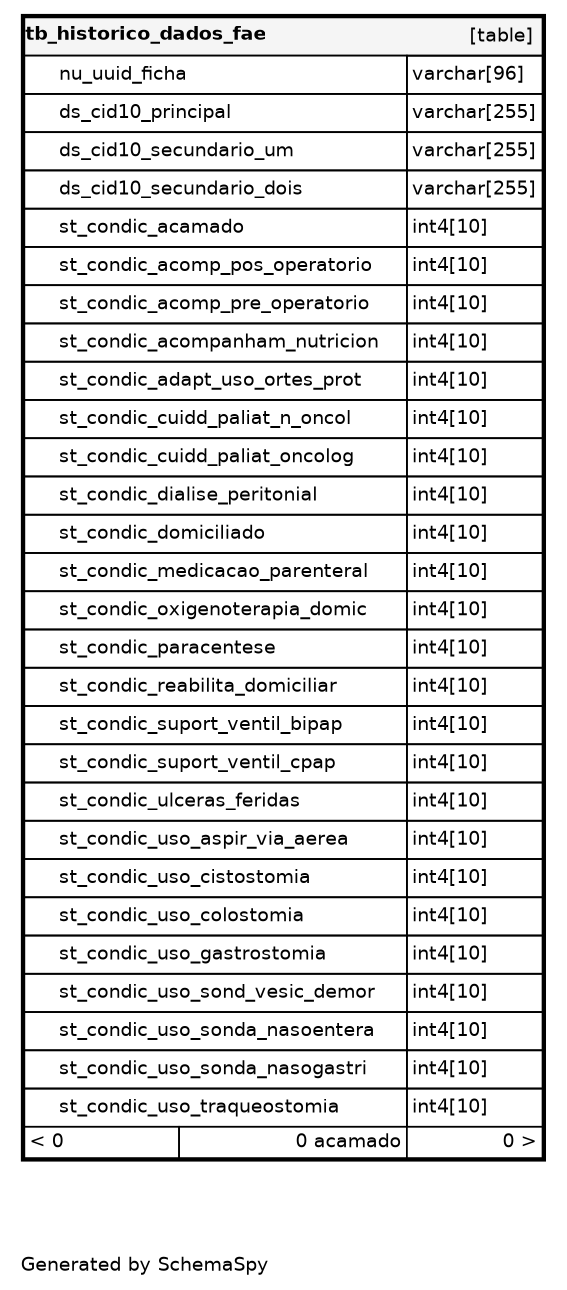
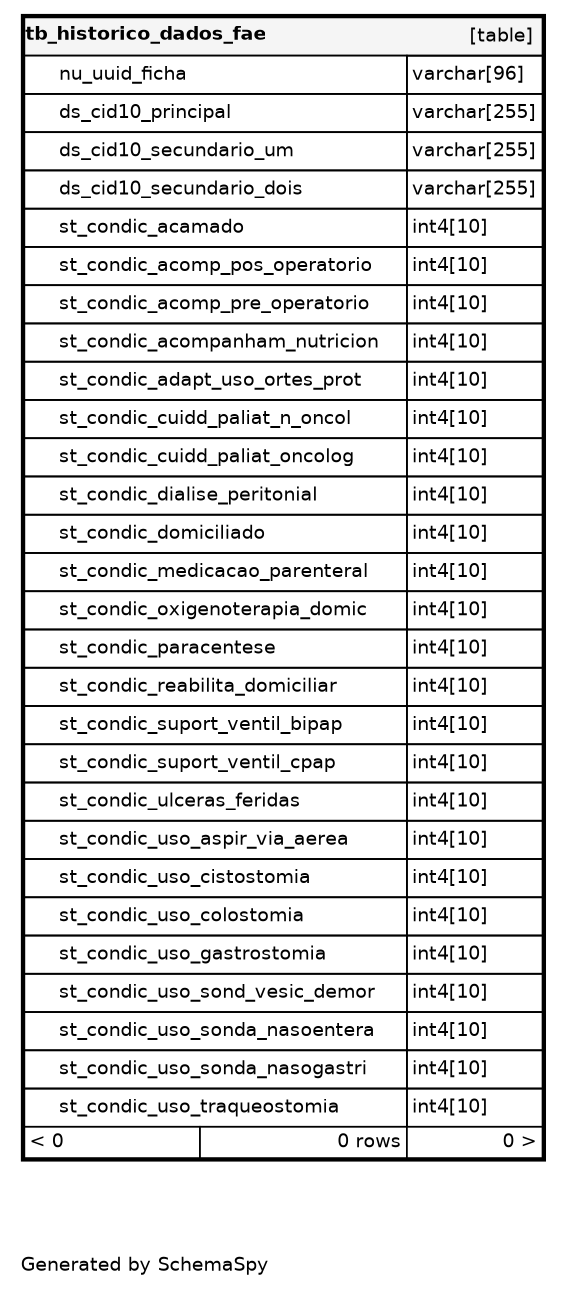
node "tb_historico_dados_fae": text "0 acamado" -> "0 rows"
